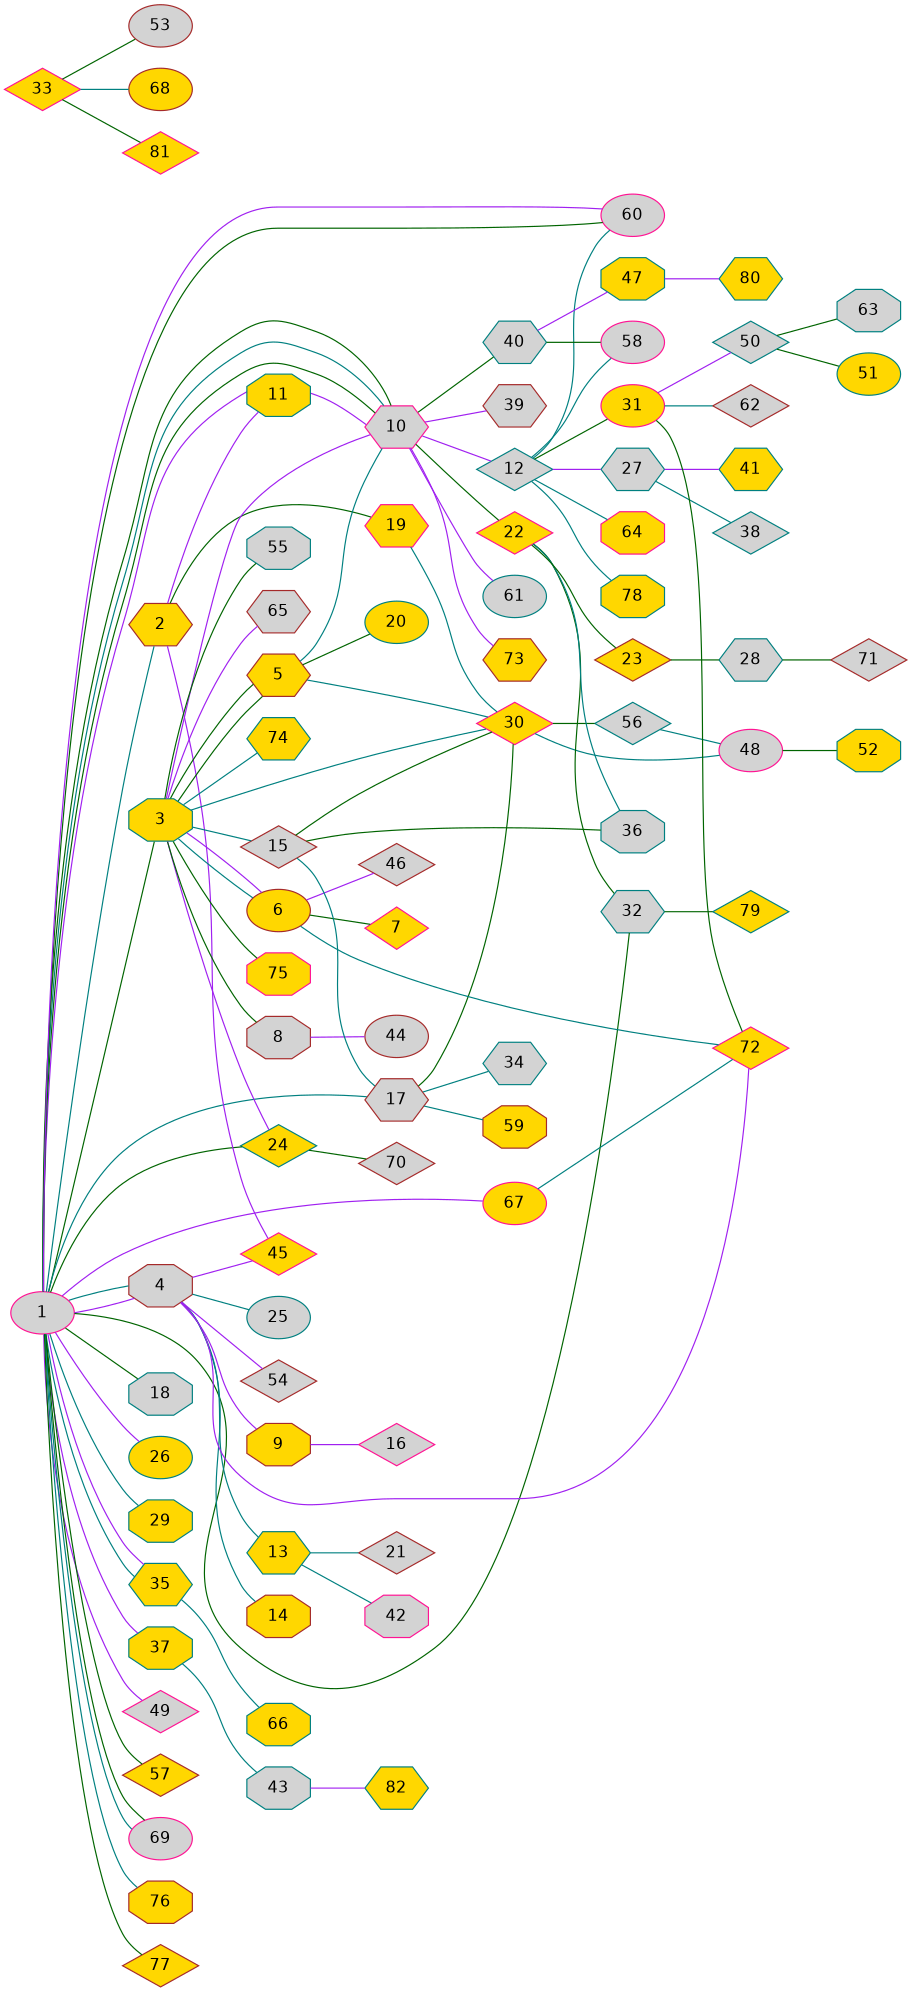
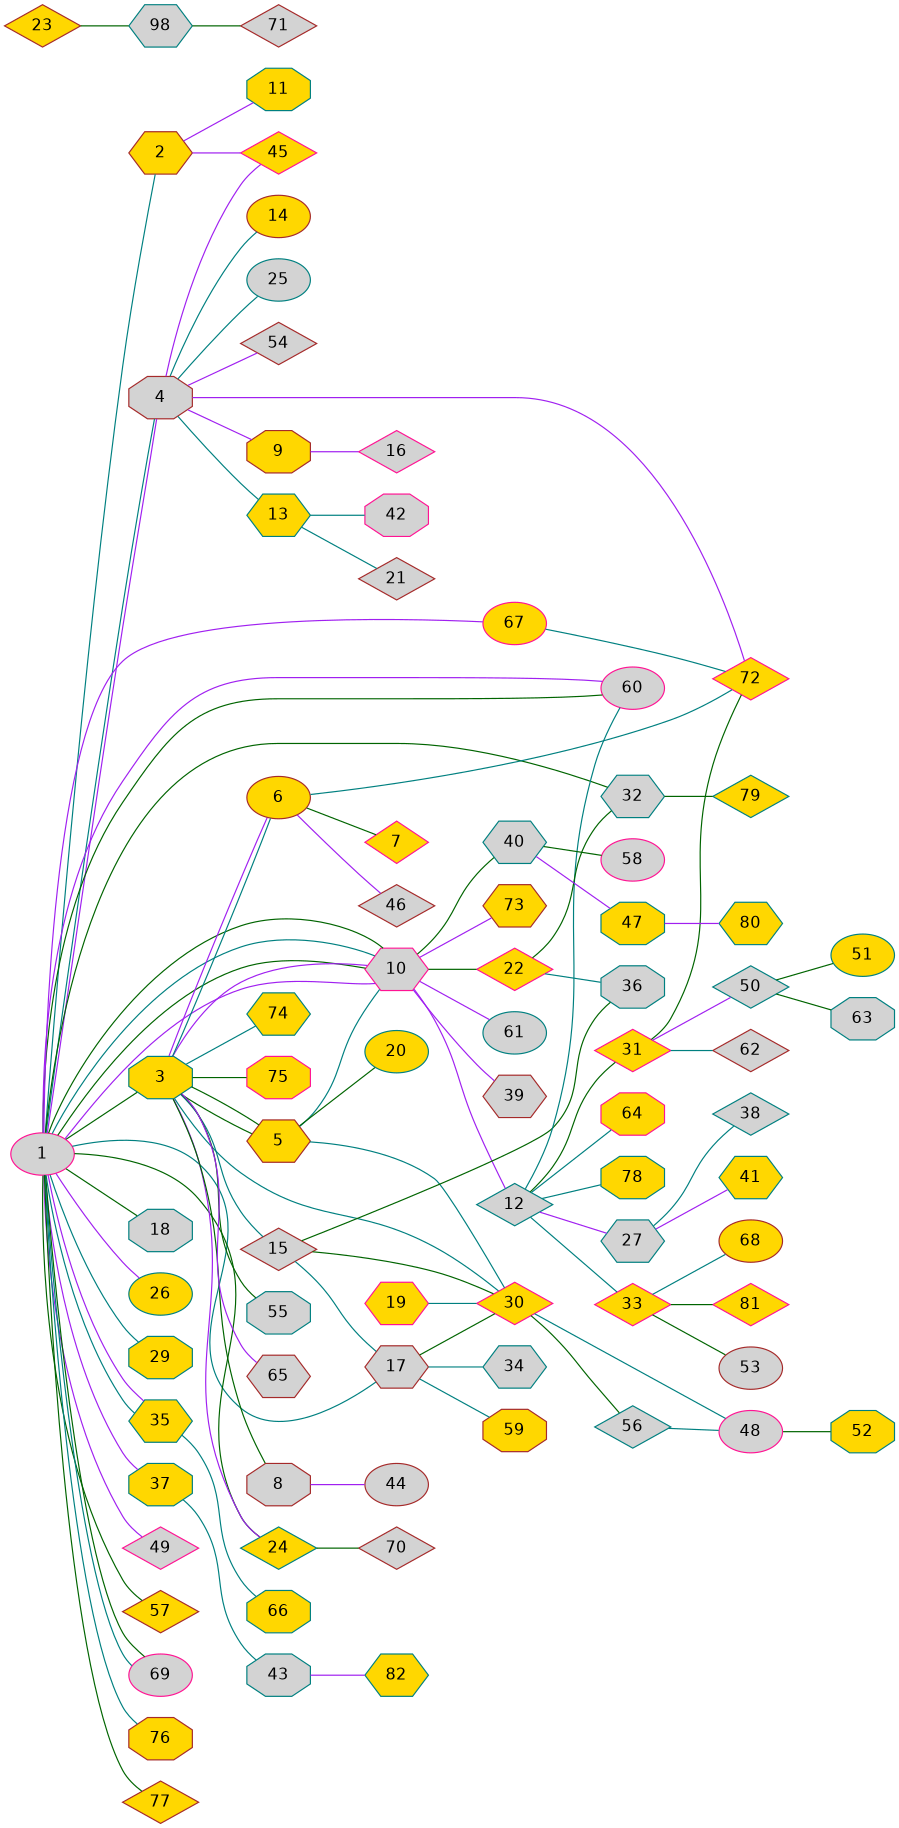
edge "58" -- "12": now "33" -- "12"
node "31": shape ellipse -> diamond
edge "19" -- "2": removed
edge "22" -- "23": removed
node "28": label "28" -> "98"
node "14": shape octagon -> ellipse
